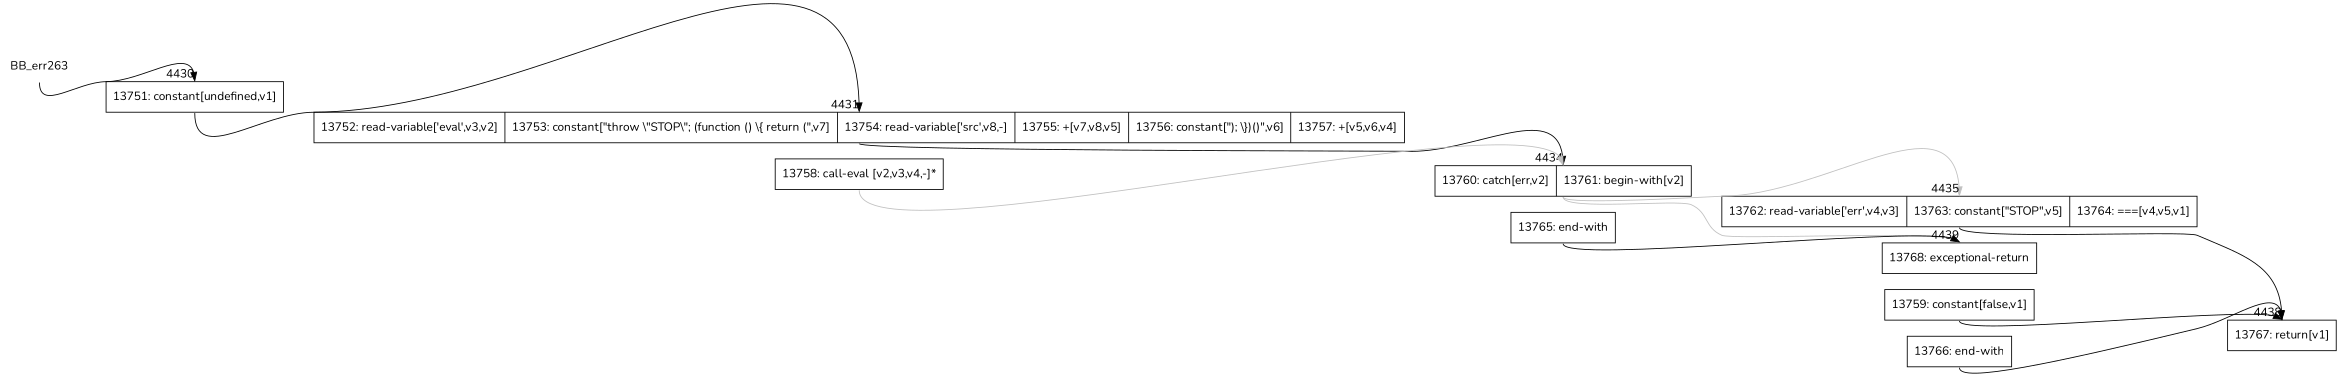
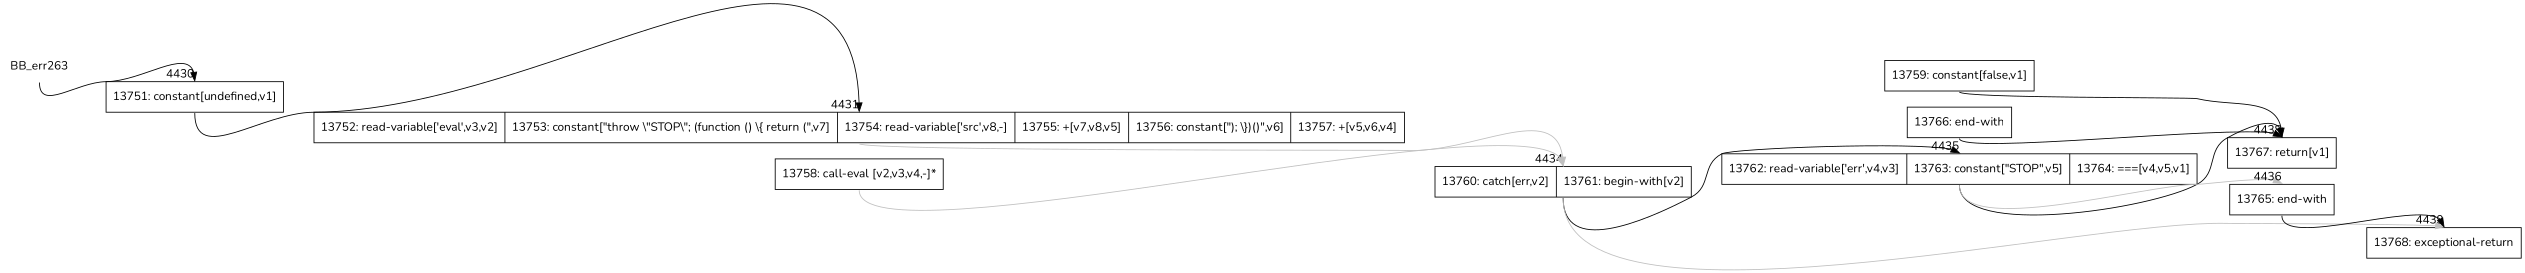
edge "13752: read-variable['eval',v3,v2]" -> "13760: catch[err,v2]": color black -> gray
edge "13760: catch[err,v2]" -> "13762: read-variable['err',v4,v3]": color gray -> black
edge "13762: read-variable['err',v4,v3]" -> "13765: end-with": added
